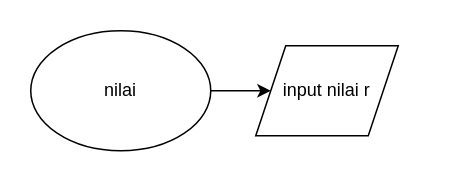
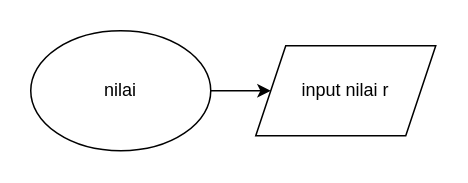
node "input nilai r": size 143x90 -> 180x90
